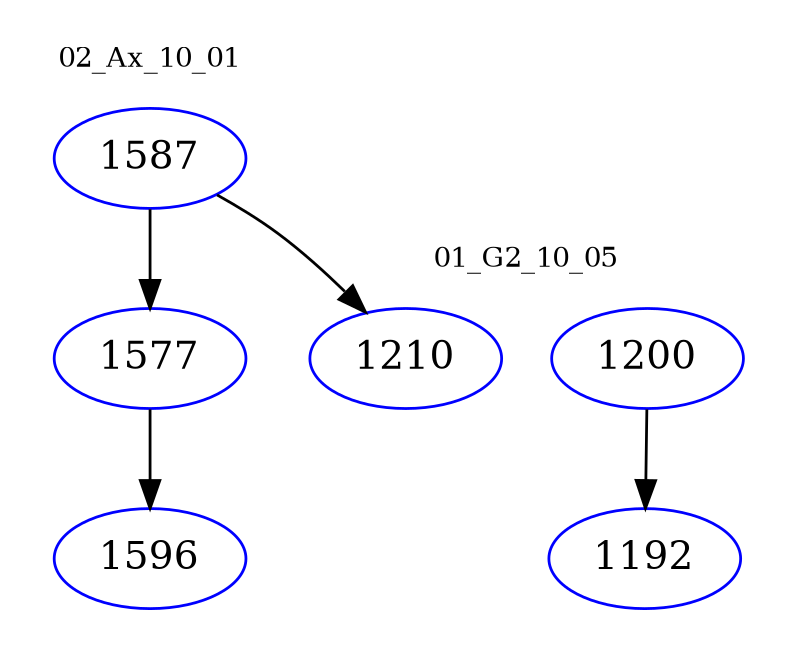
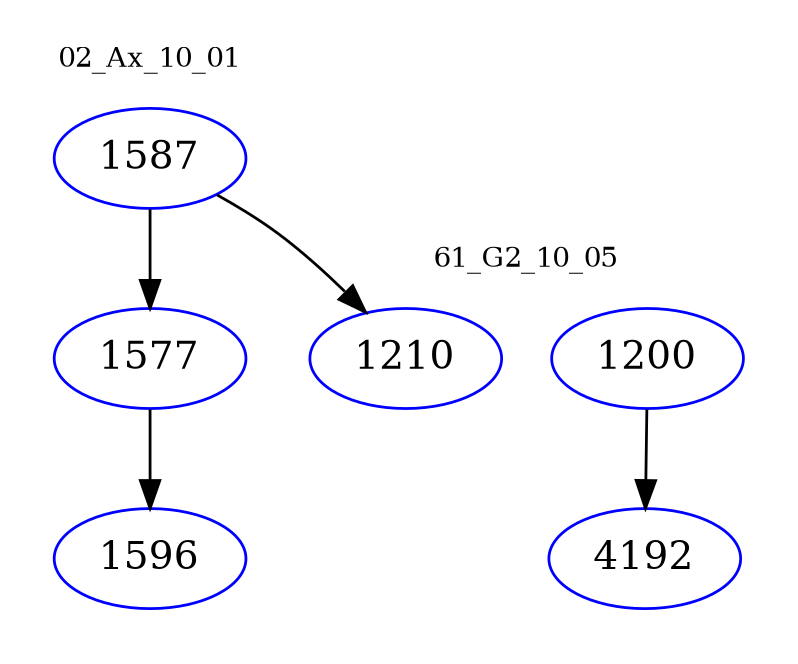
cluster "01_G2_10_05": label "01_G2_10_05" -> "61_G2_10_05"
node "1192": label "1192" -> "4192"
